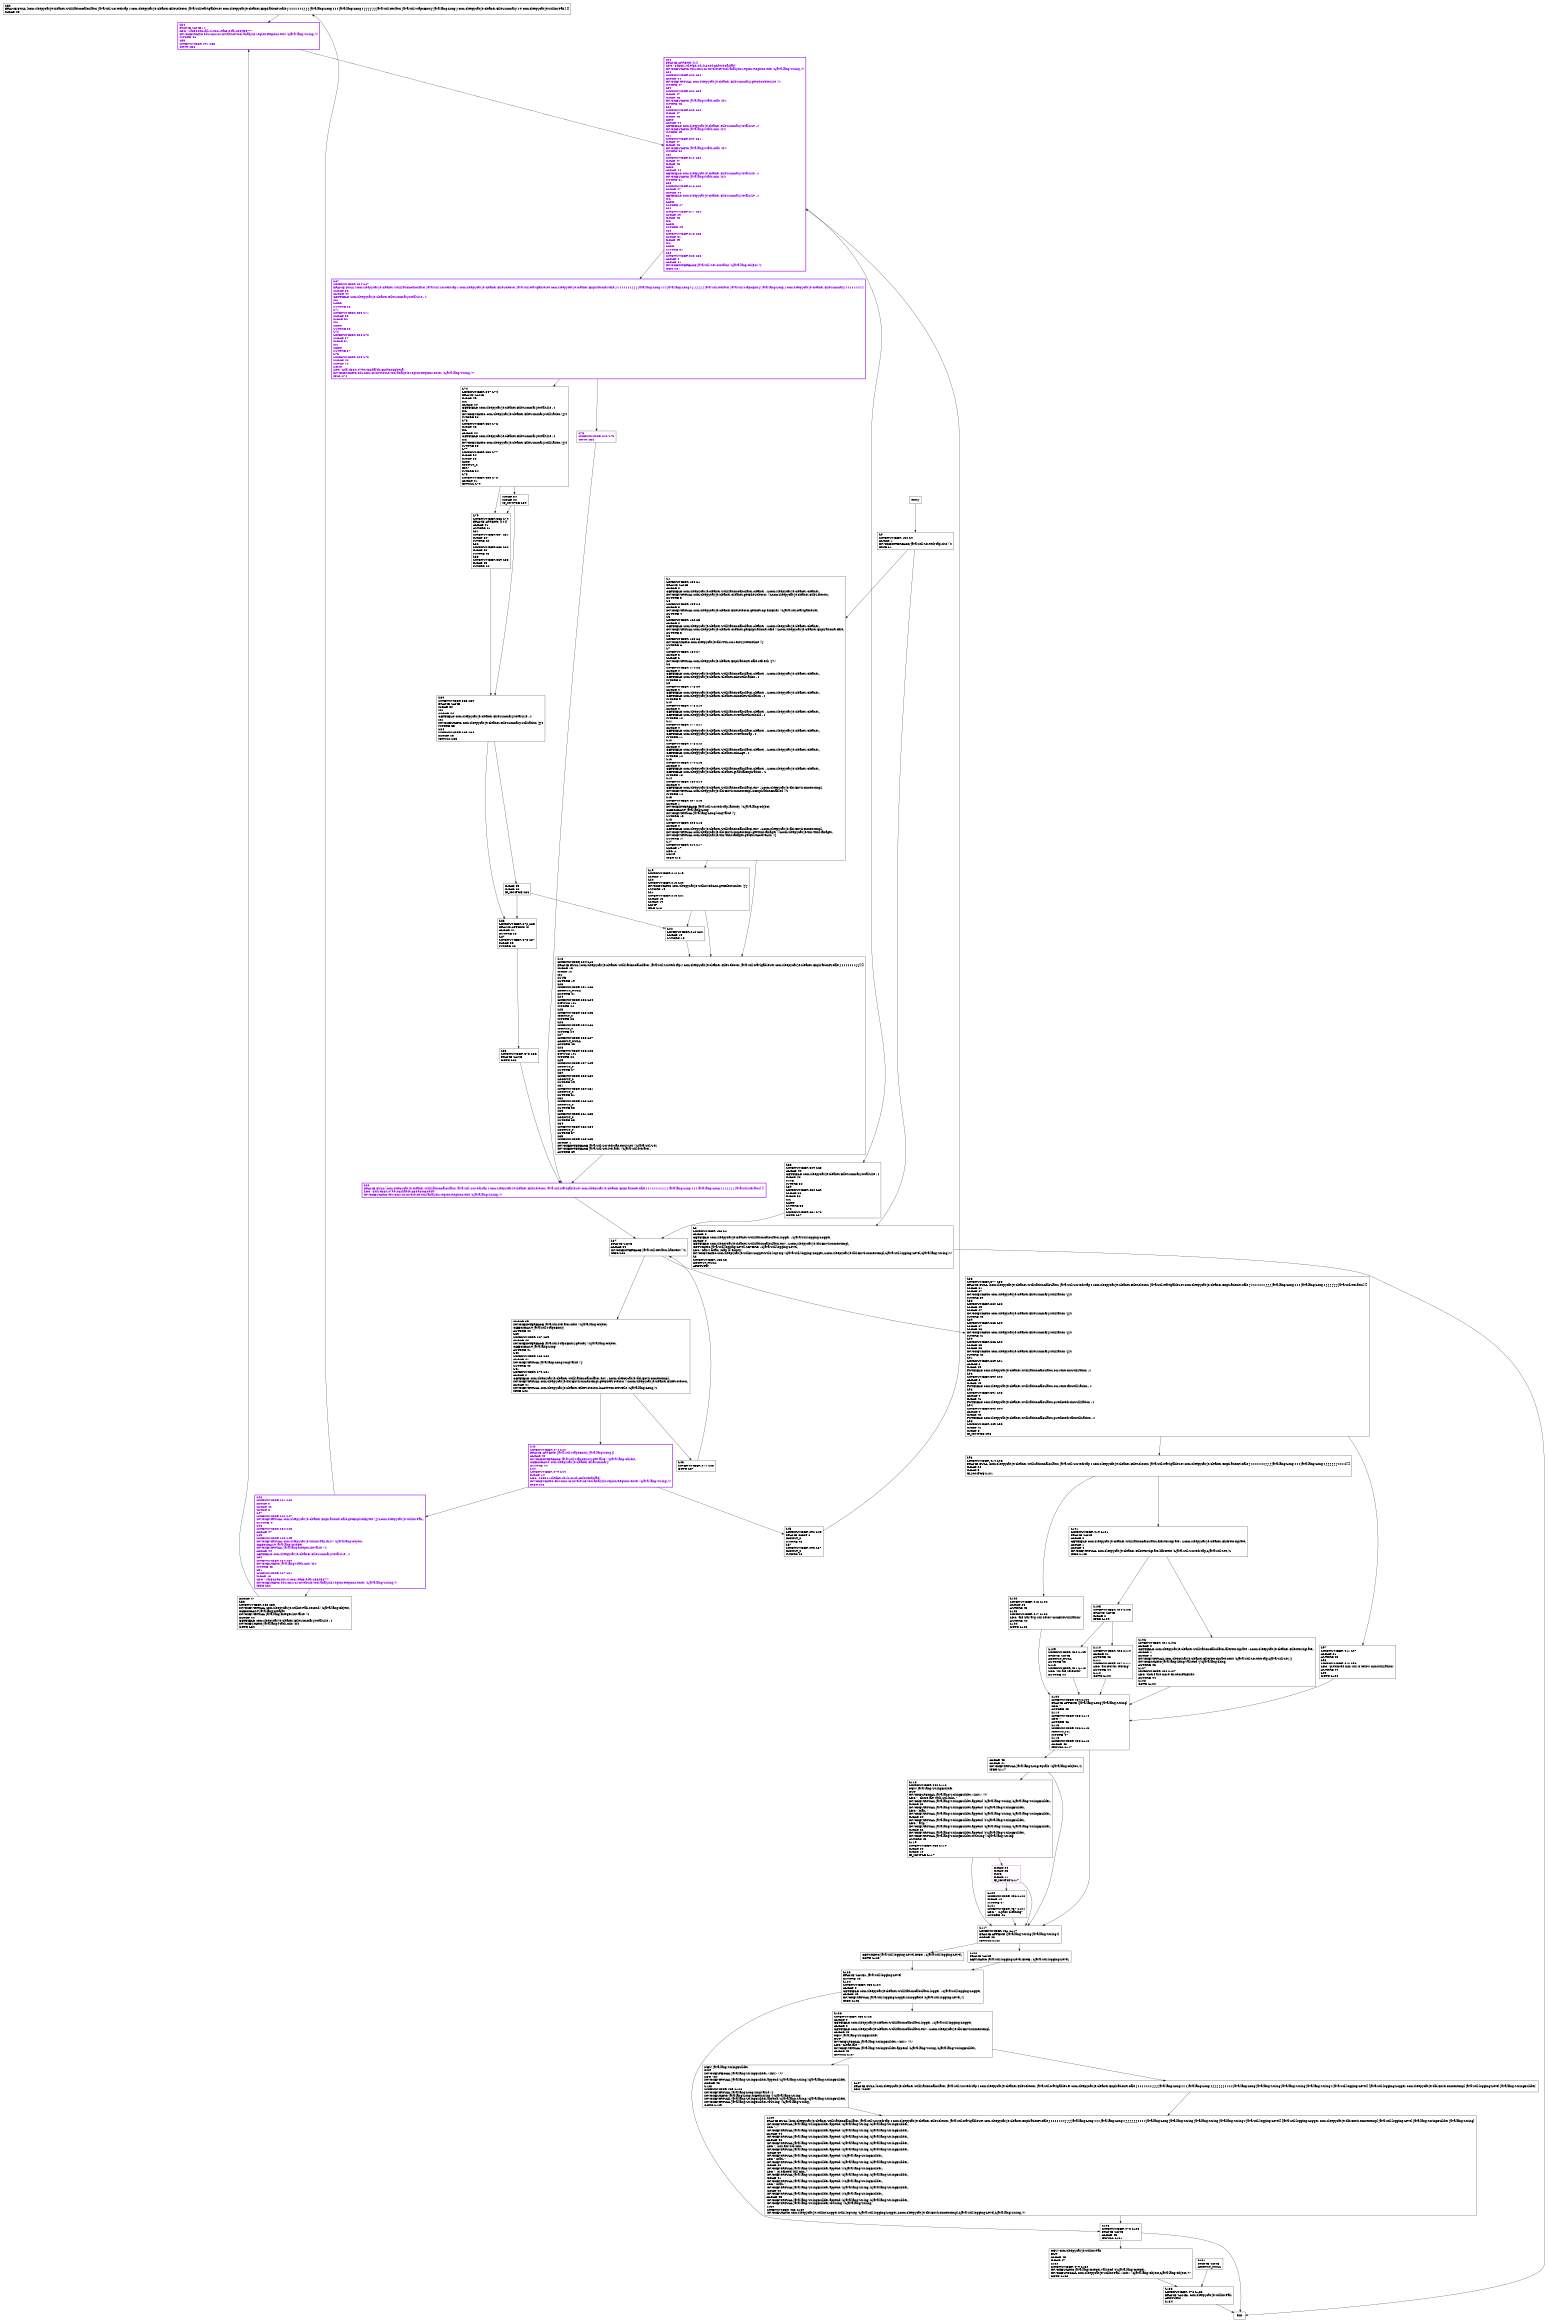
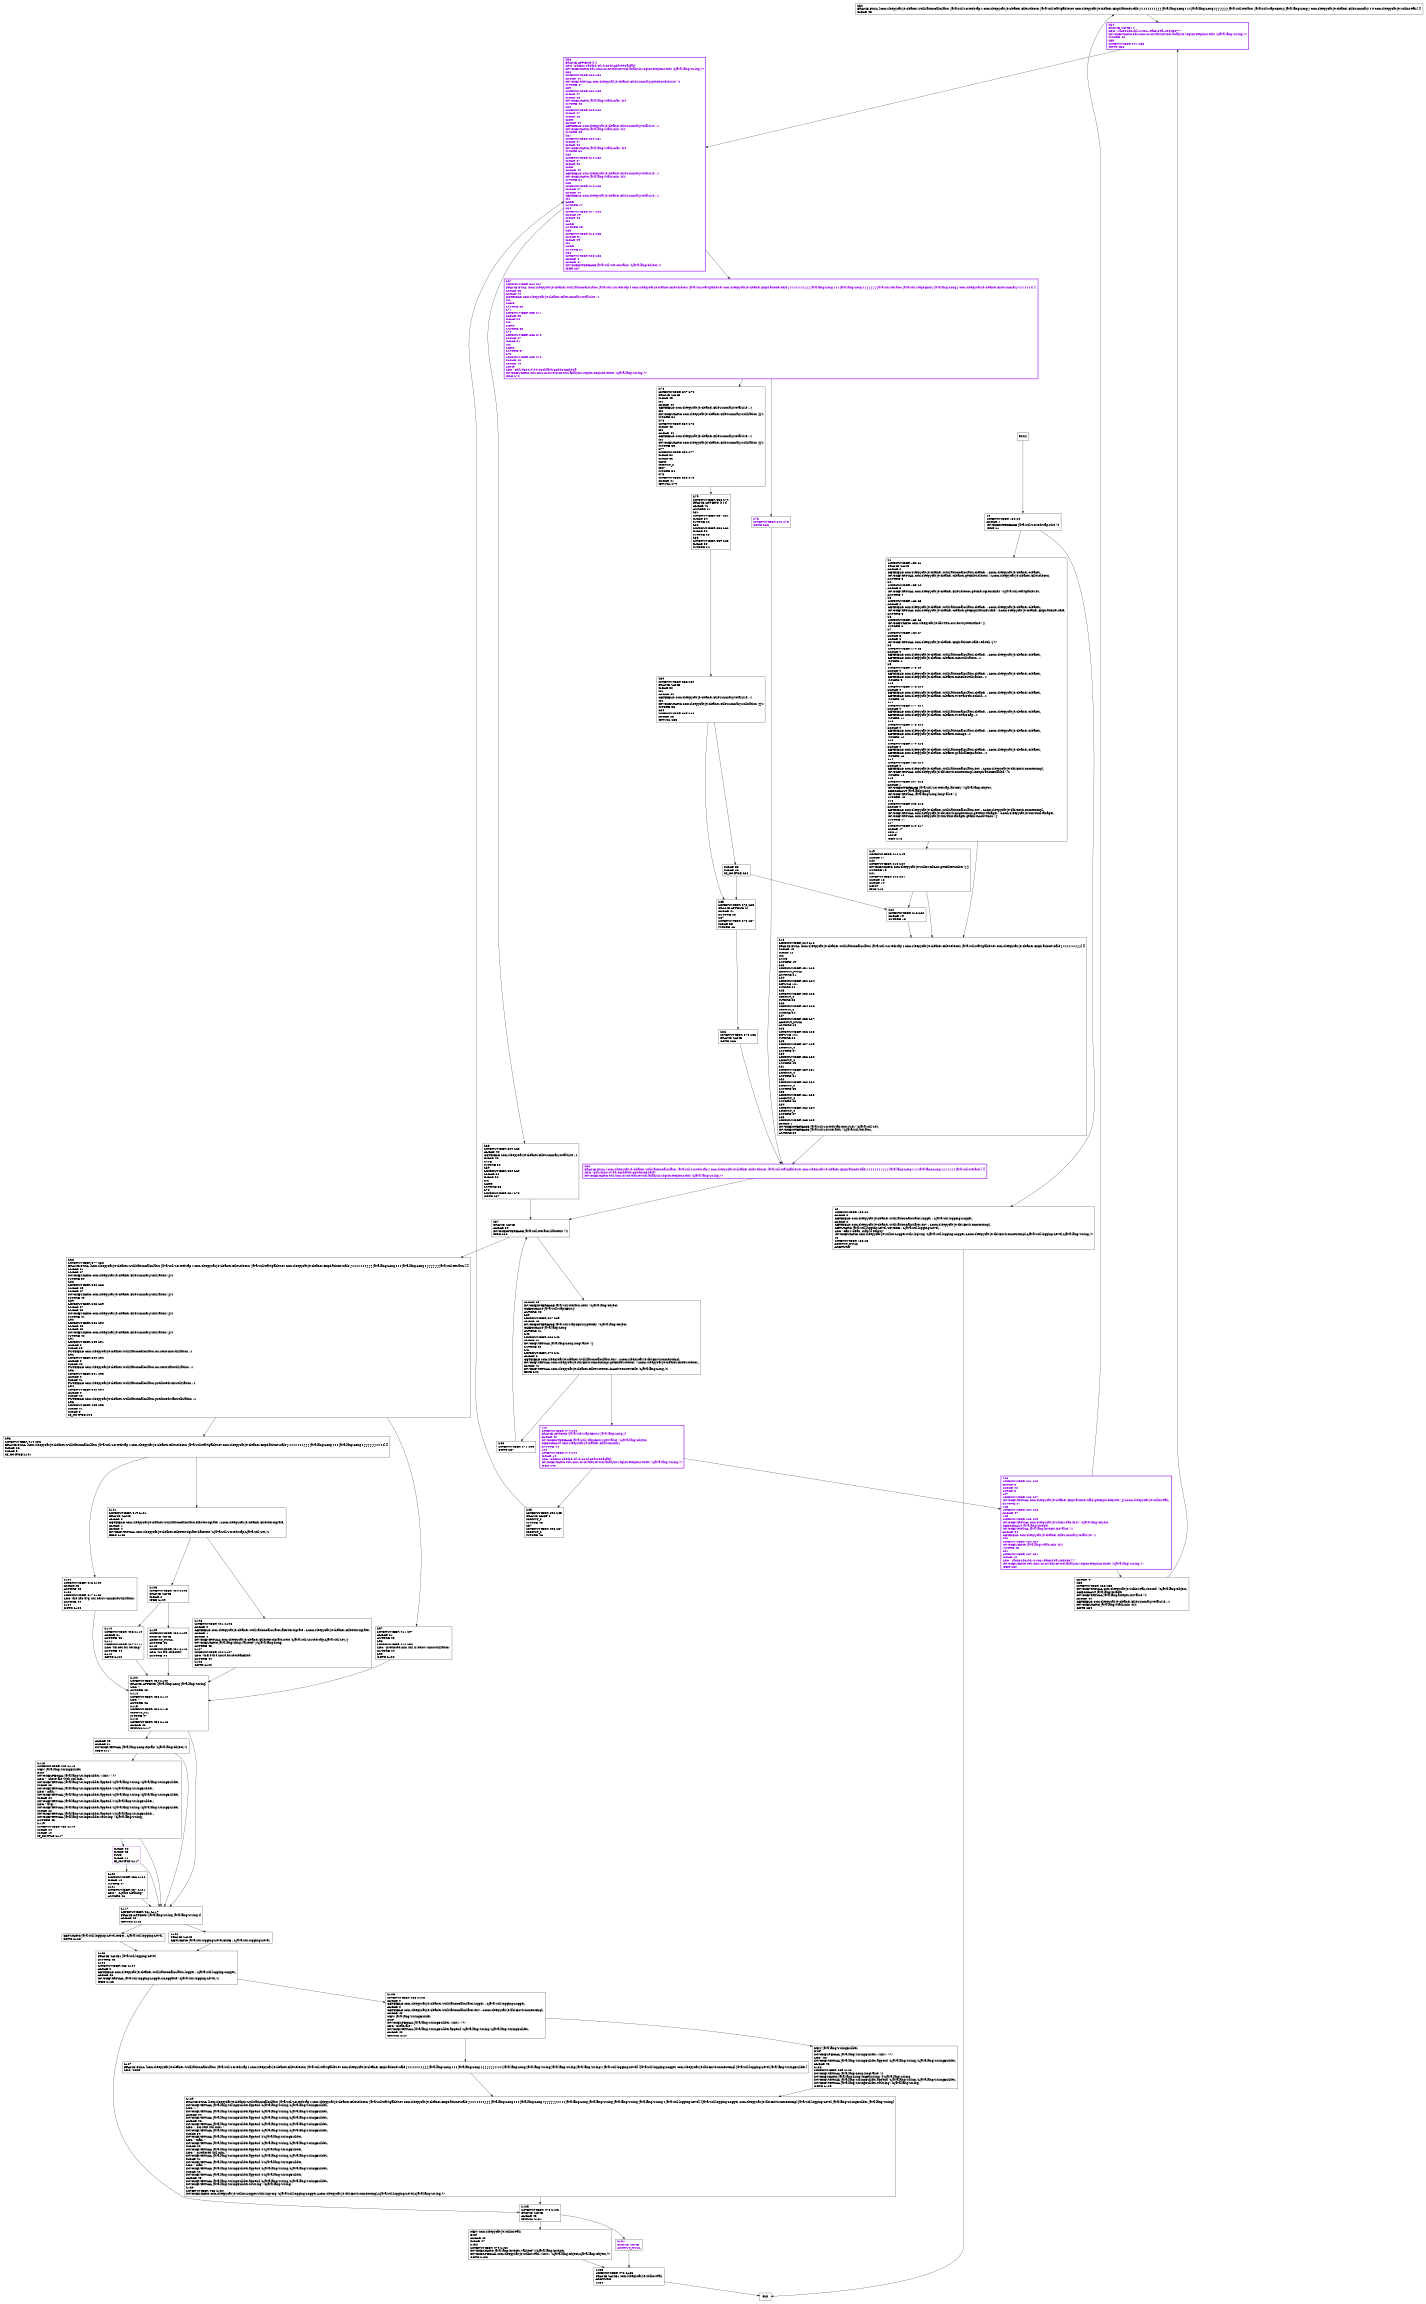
node "ILOAD 54 ILOAD 22 IF_ICMPGE L80": removed
edge "L125 LINENUMBER 478 L125 FRAME SAME ALOAD 43 IFNULL L131" -> "exit": now "L125 LINENUMBER 478 L125 FRAME SAME ALOAD 43 IFNULL L131" -> "L131 FRAME SAME ACONST_NULL"
node "L131 FRAME SAME ACONST_NULL": fontcolor black -> purple
